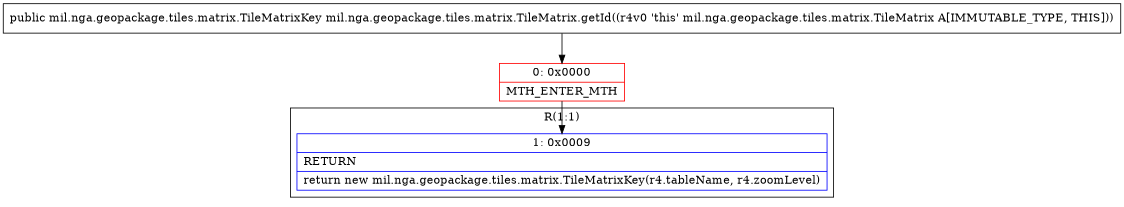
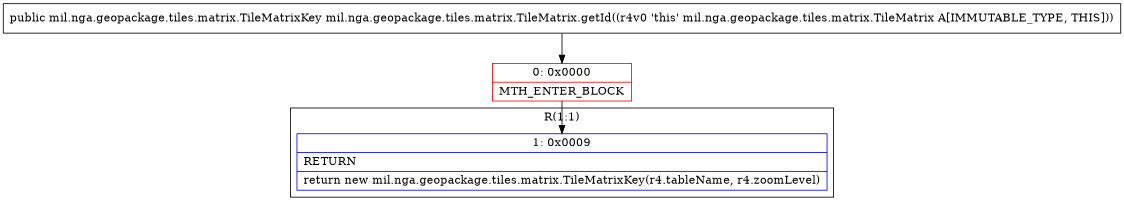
node "0: 0x0000": text "MTH_ENTER_MTH" -> "MTH_ENTER_BLOCK"
